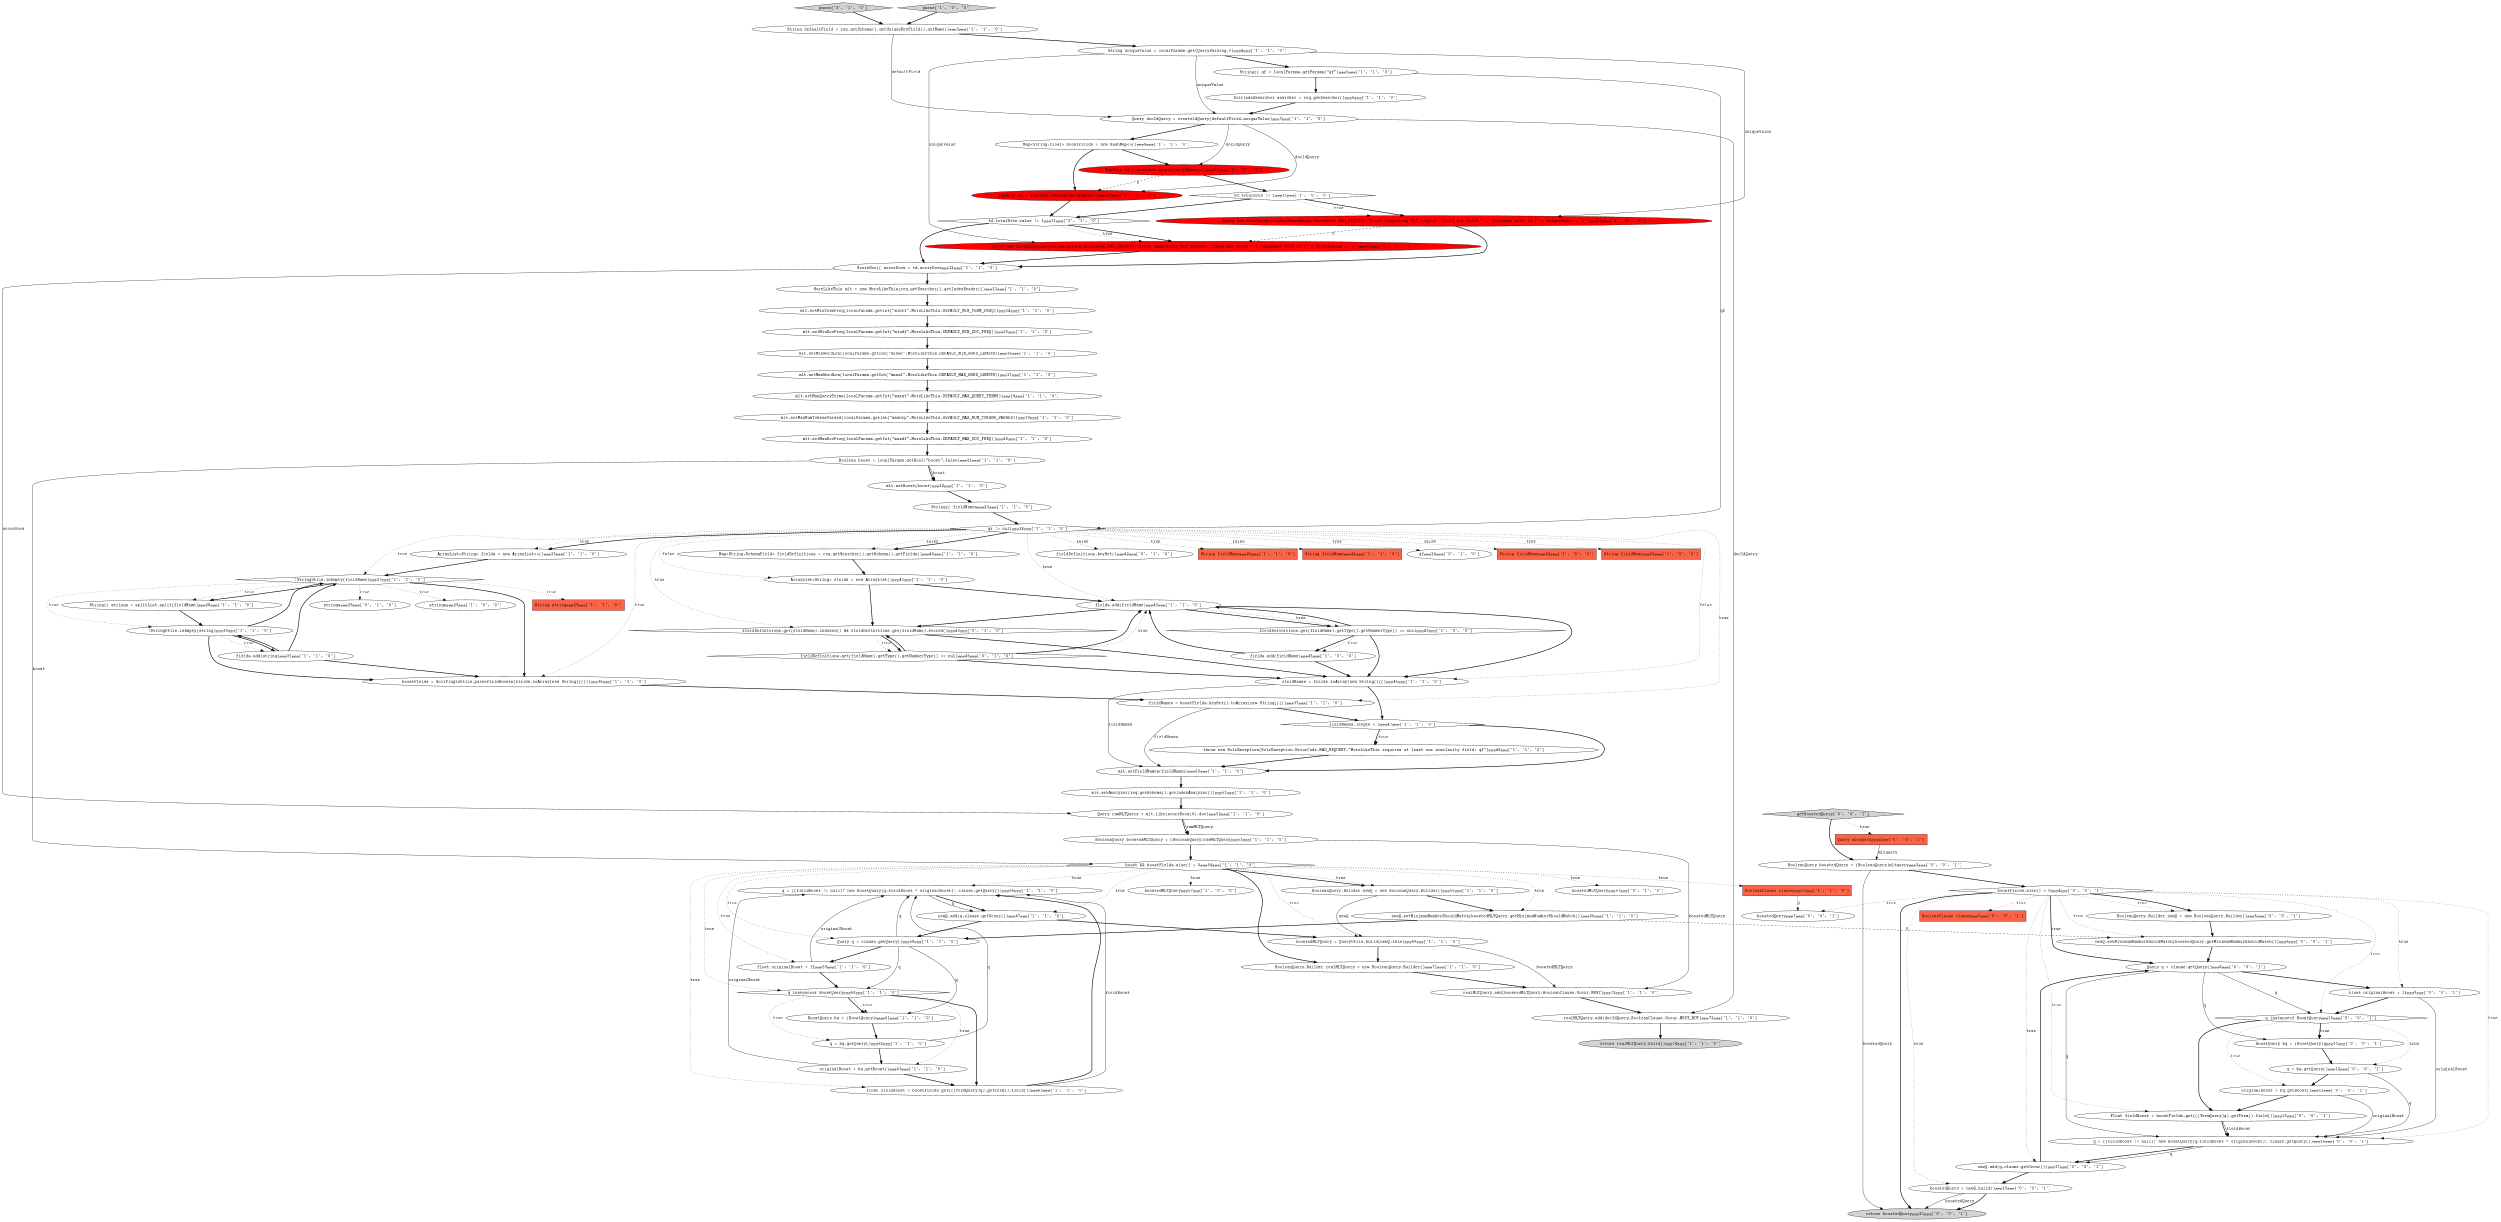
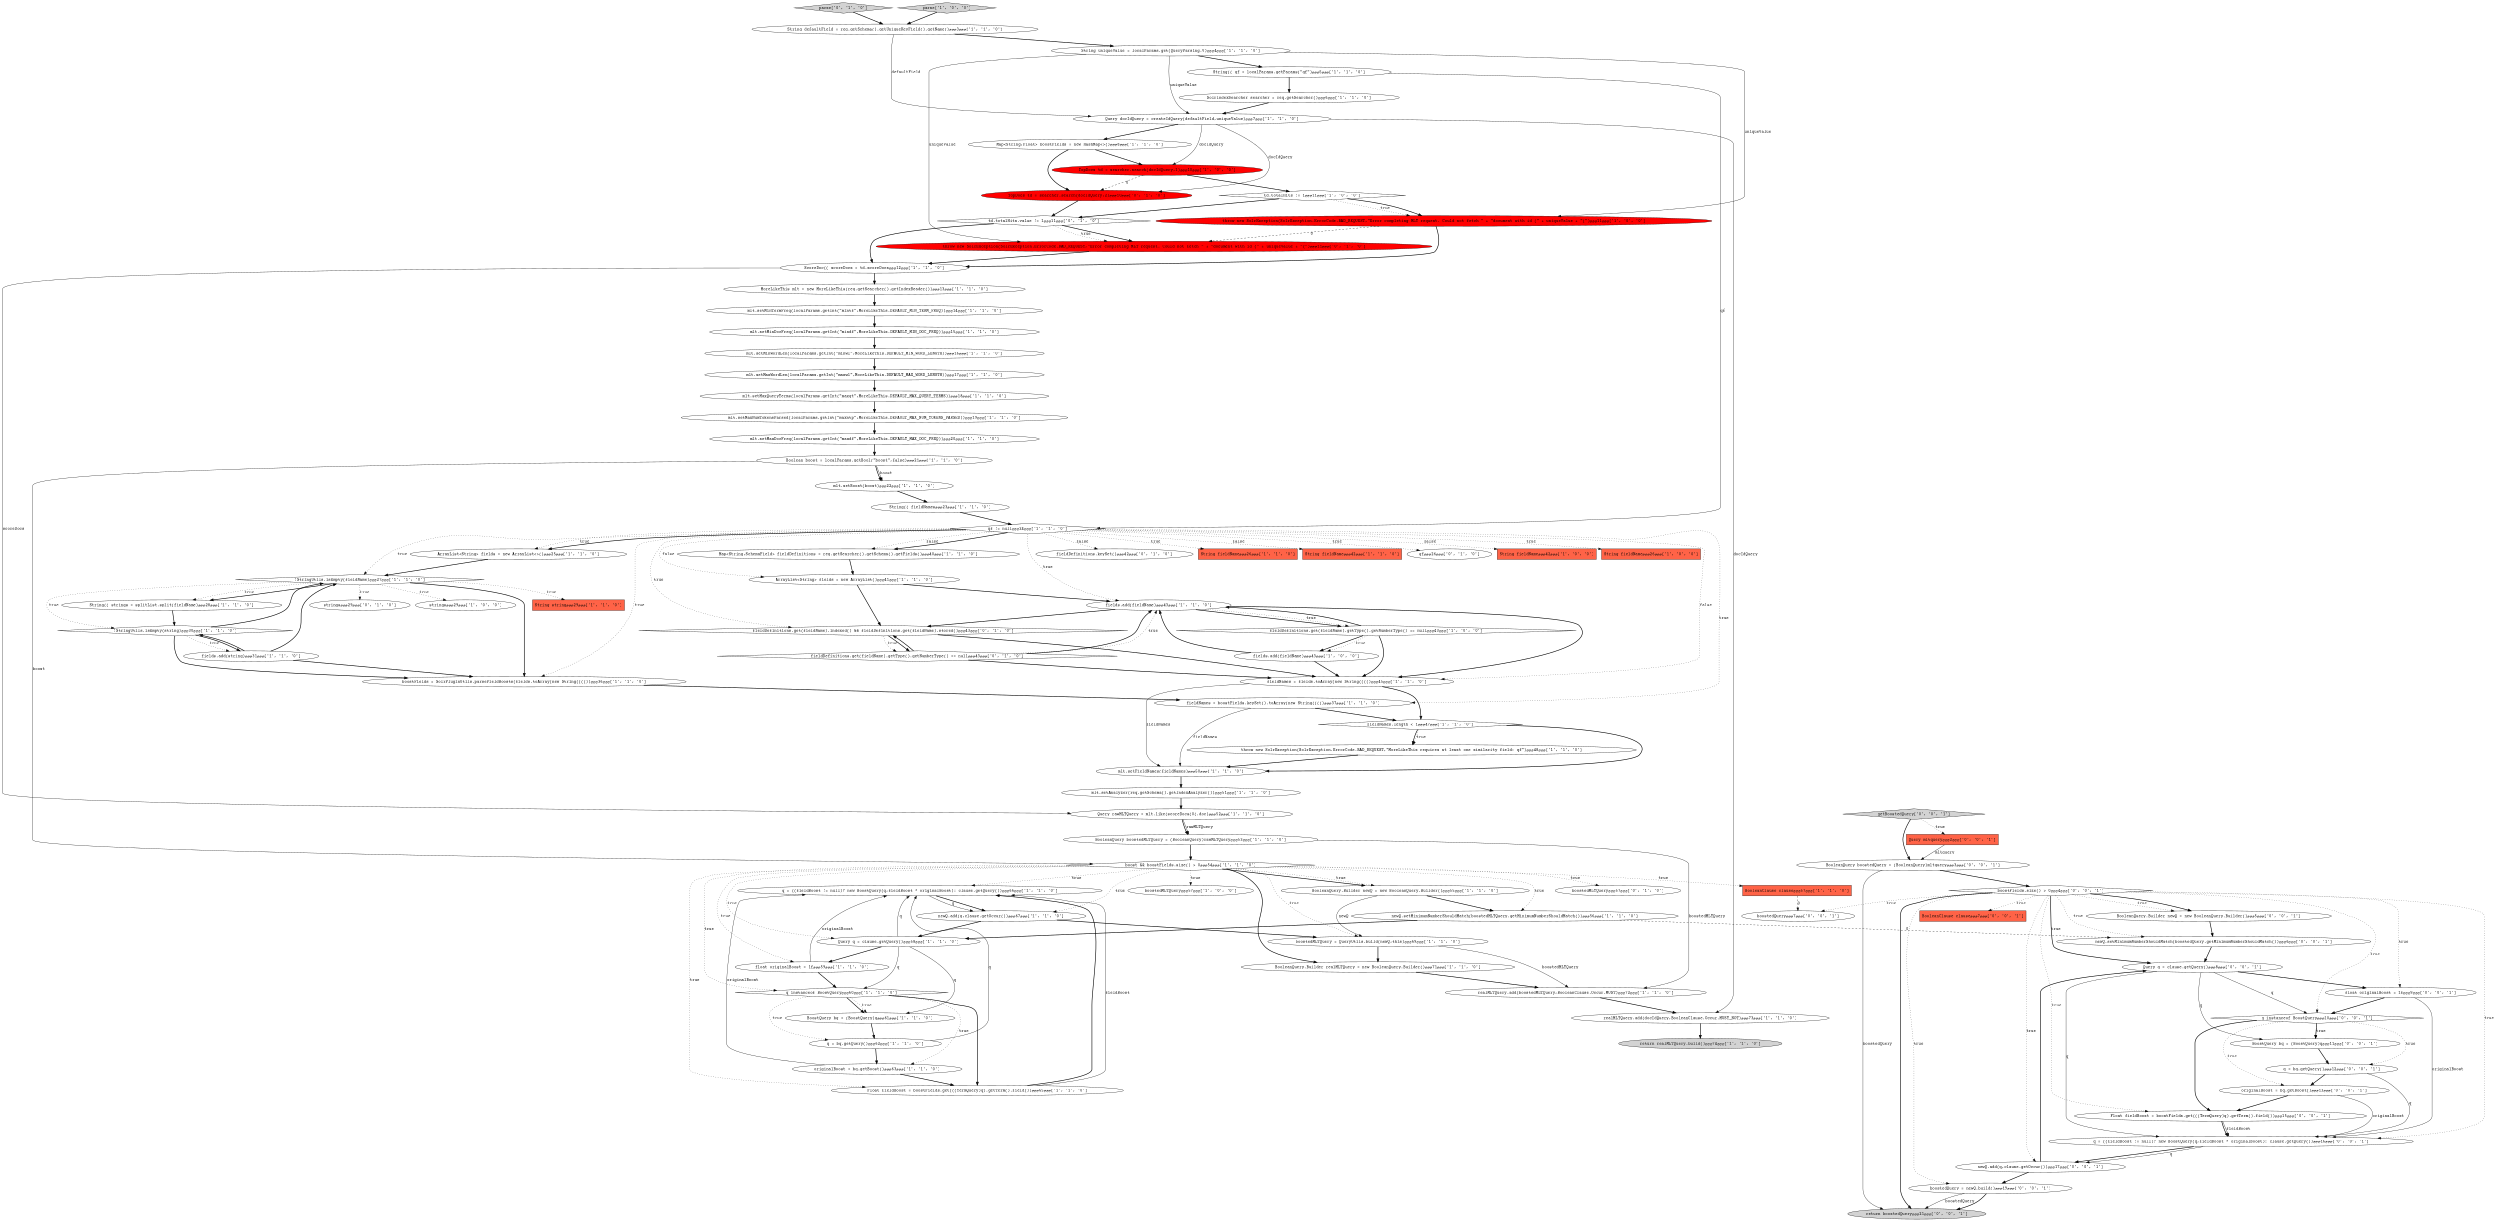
node "!StringUtils.isEmpty(string)@@@30@@@['1', '1', '0']": shape ellipse -> diamond
